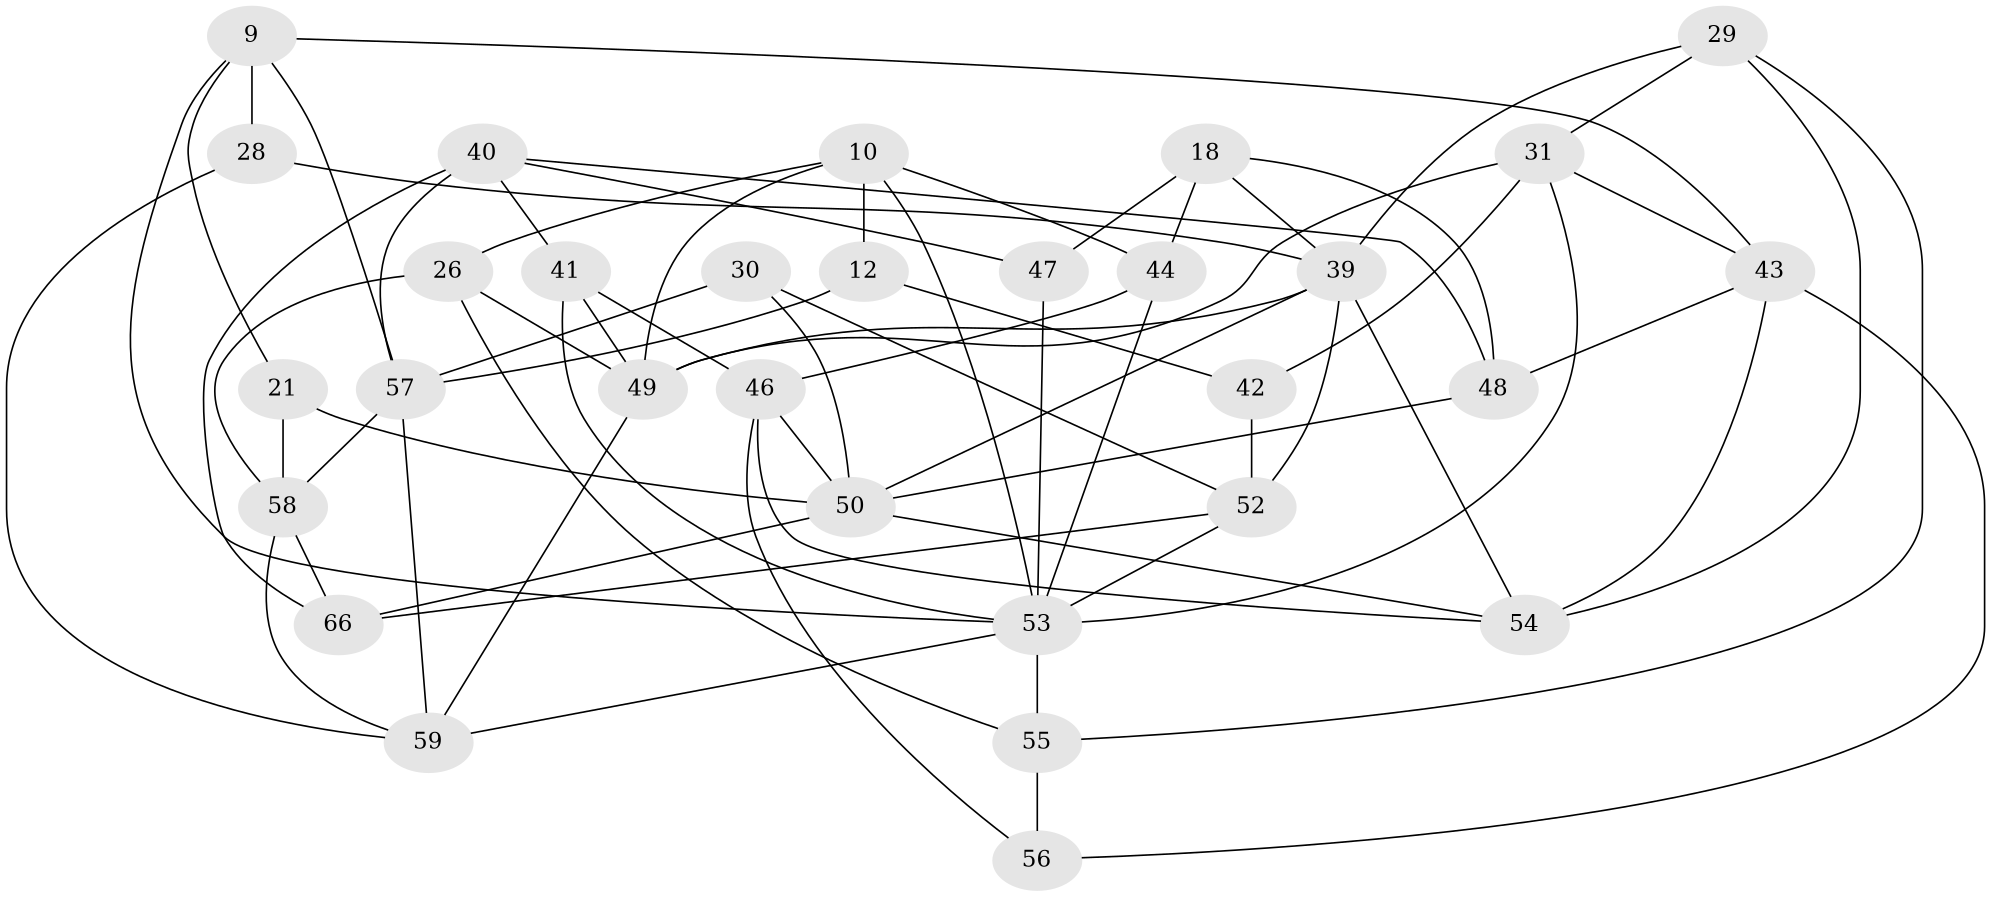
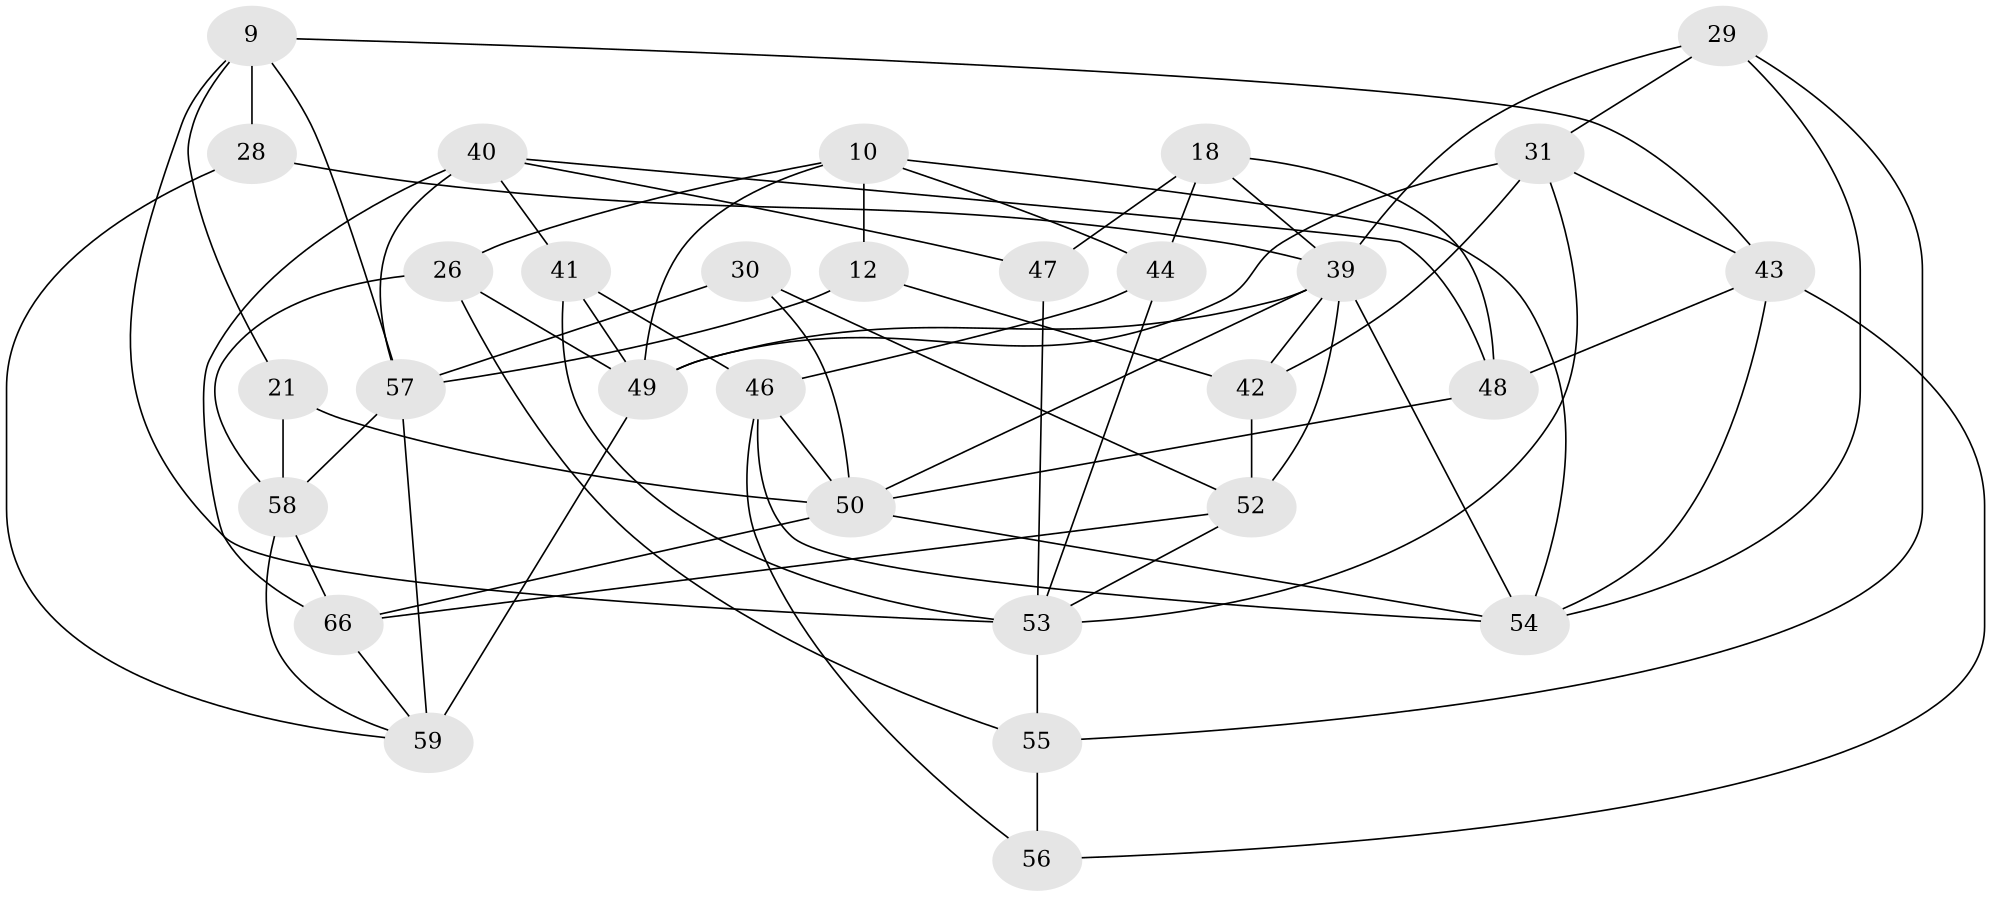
edge "39" -- "42": added
edge "10" -- "53": now "10" -- "54"
edge "53" -- "59": now "66" -- "59"
